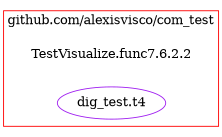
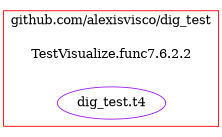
cluster "github.com/alexisvisco/com_test": label "github.com/alexisvisco/com_test" -> "github.com/alexisvisco/dig_test"
